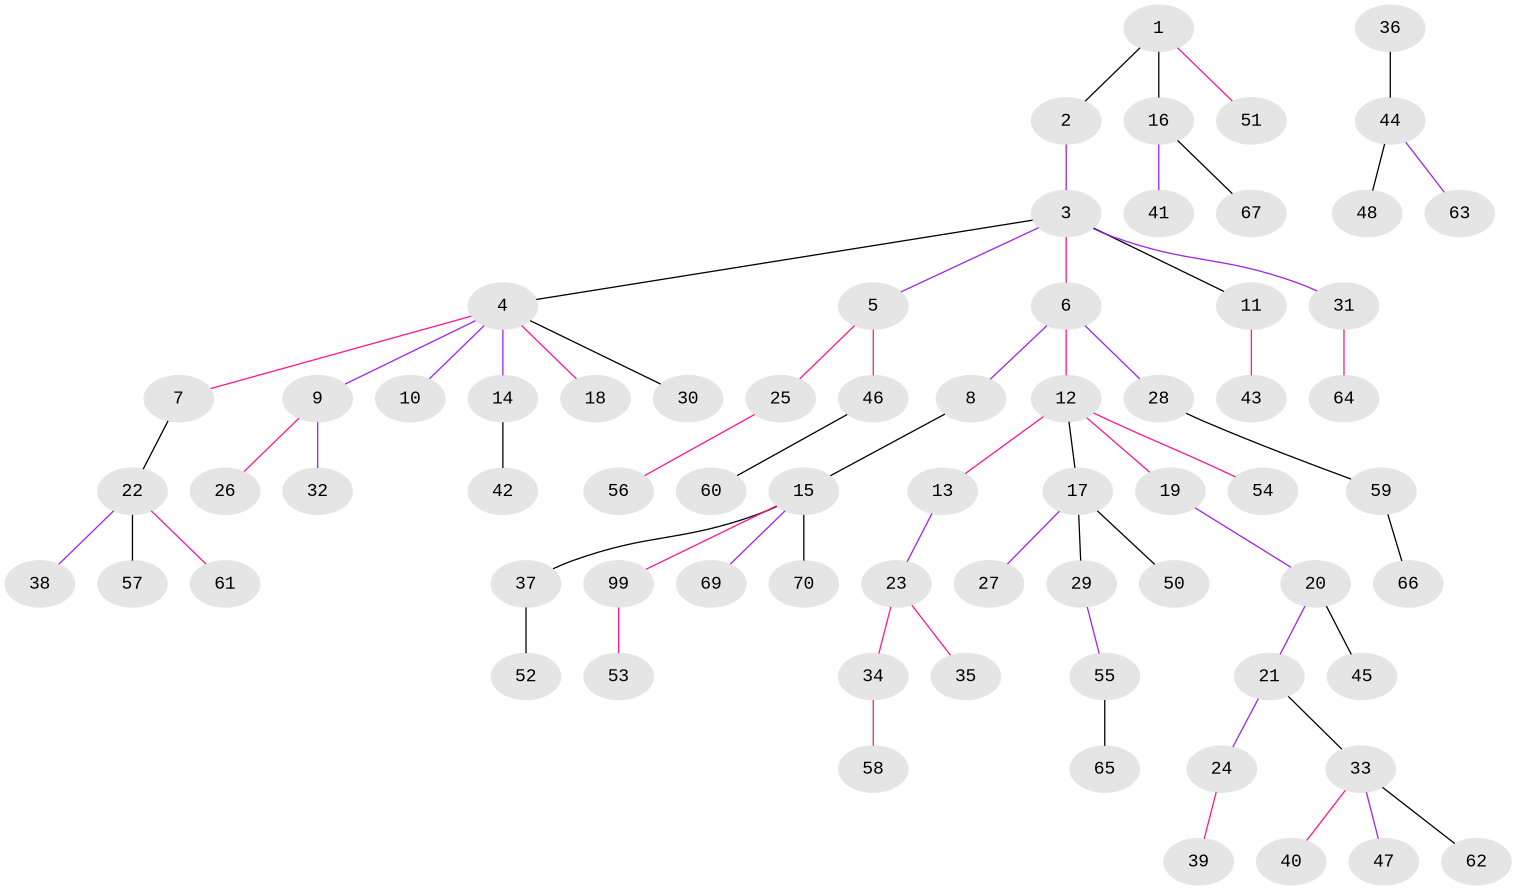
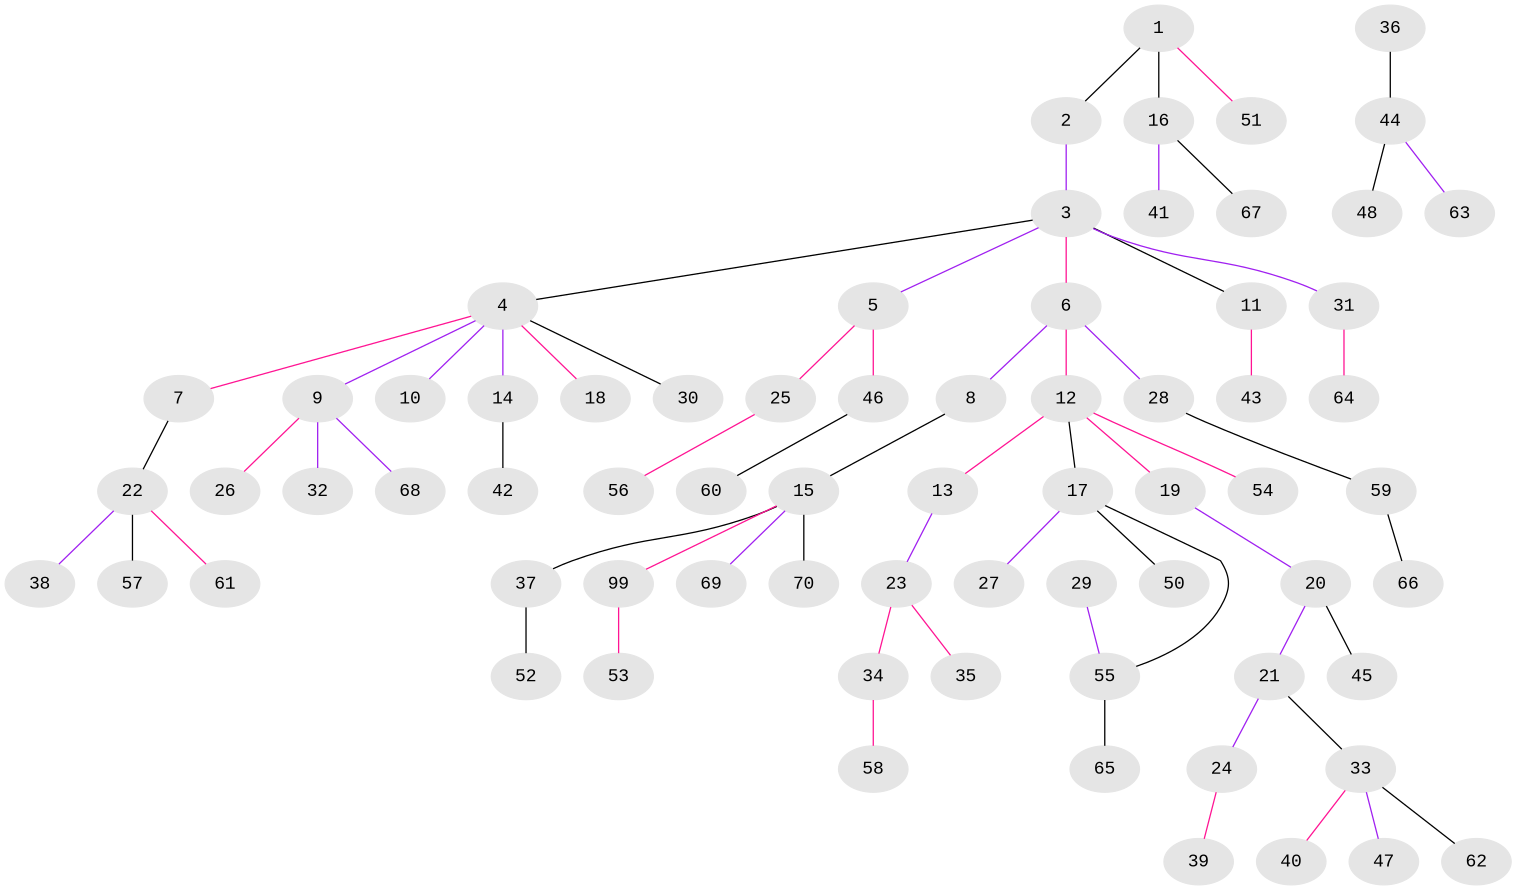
node "68": added
edge "17" -- "29": now "17" -- "55"
